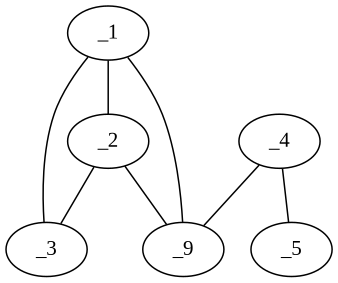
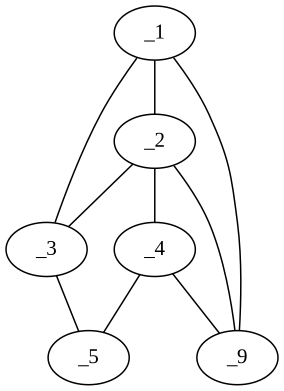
edge "_2" -- "_4": added
edge "_3" -- "_5": added
